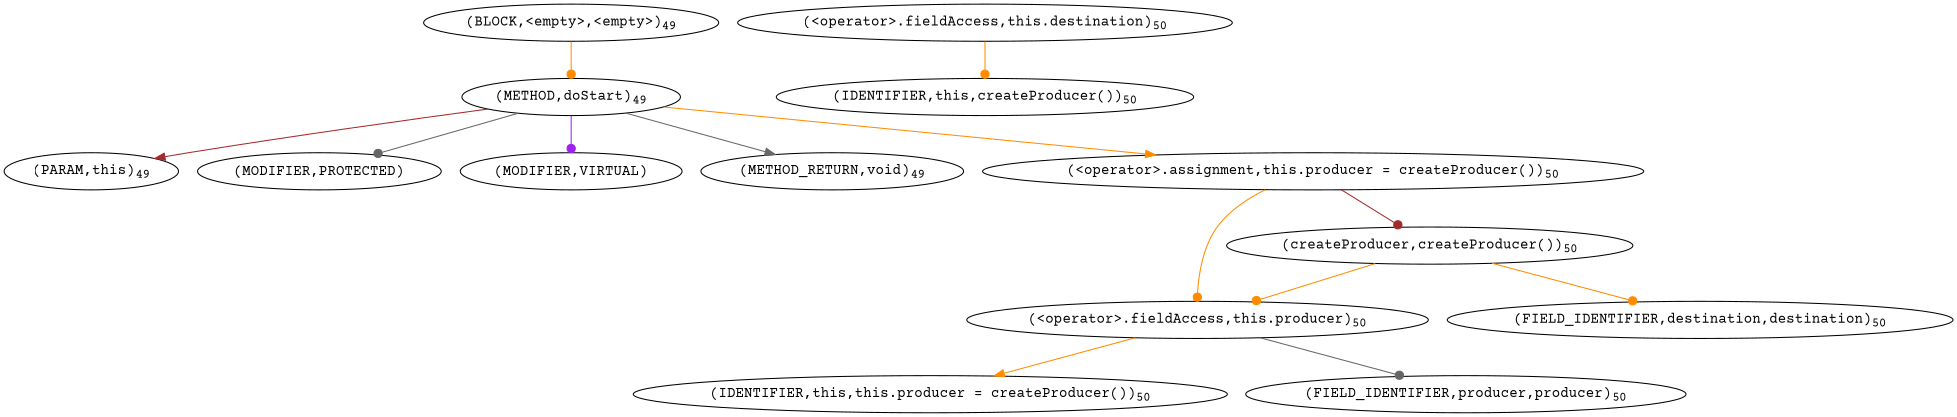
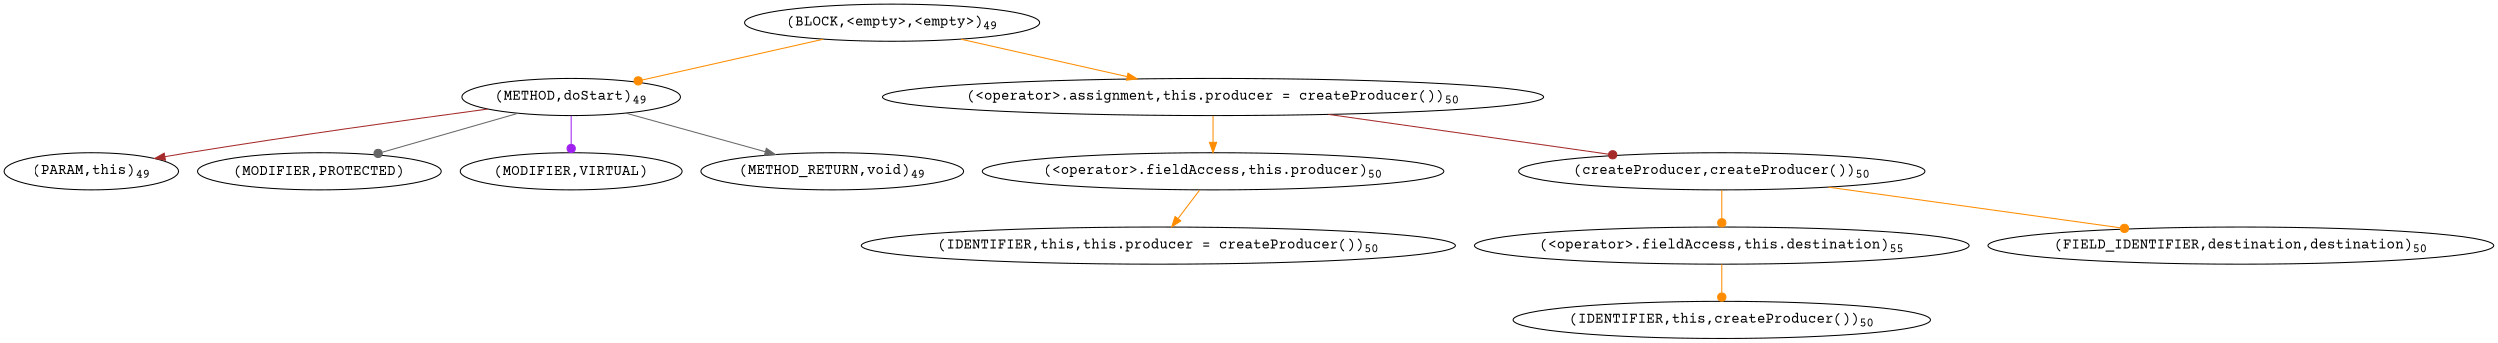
node "(<operator>.fieldAccess,this.destination)": text "50" -> "55"
edge "(METHOD,doStart)" -> "(<operator>.assignment,this.producer = createProducer())": now "(BLOCK,<empty>,<empty>)" -> "(<operator>.assignment,this.producer = createProducer())"
edge "(<operator>.assignment,this.producer = createProducer())" -> "(<operator>.fieldAccess,this.producer)": arrowhead dot -> normal
edge "(createProducer,createProducer())" -> "(<operator>.fieldAccess,this.producer)": now "(createProducer,createProducer())" -> "(<operator>.fieldAccess,this.destination)"
node "(FIELD_IDENTIFIER,producer,producer)": removed
